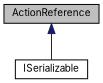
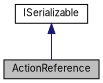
edge "ISerializable" -> "ActionReference": reversed
